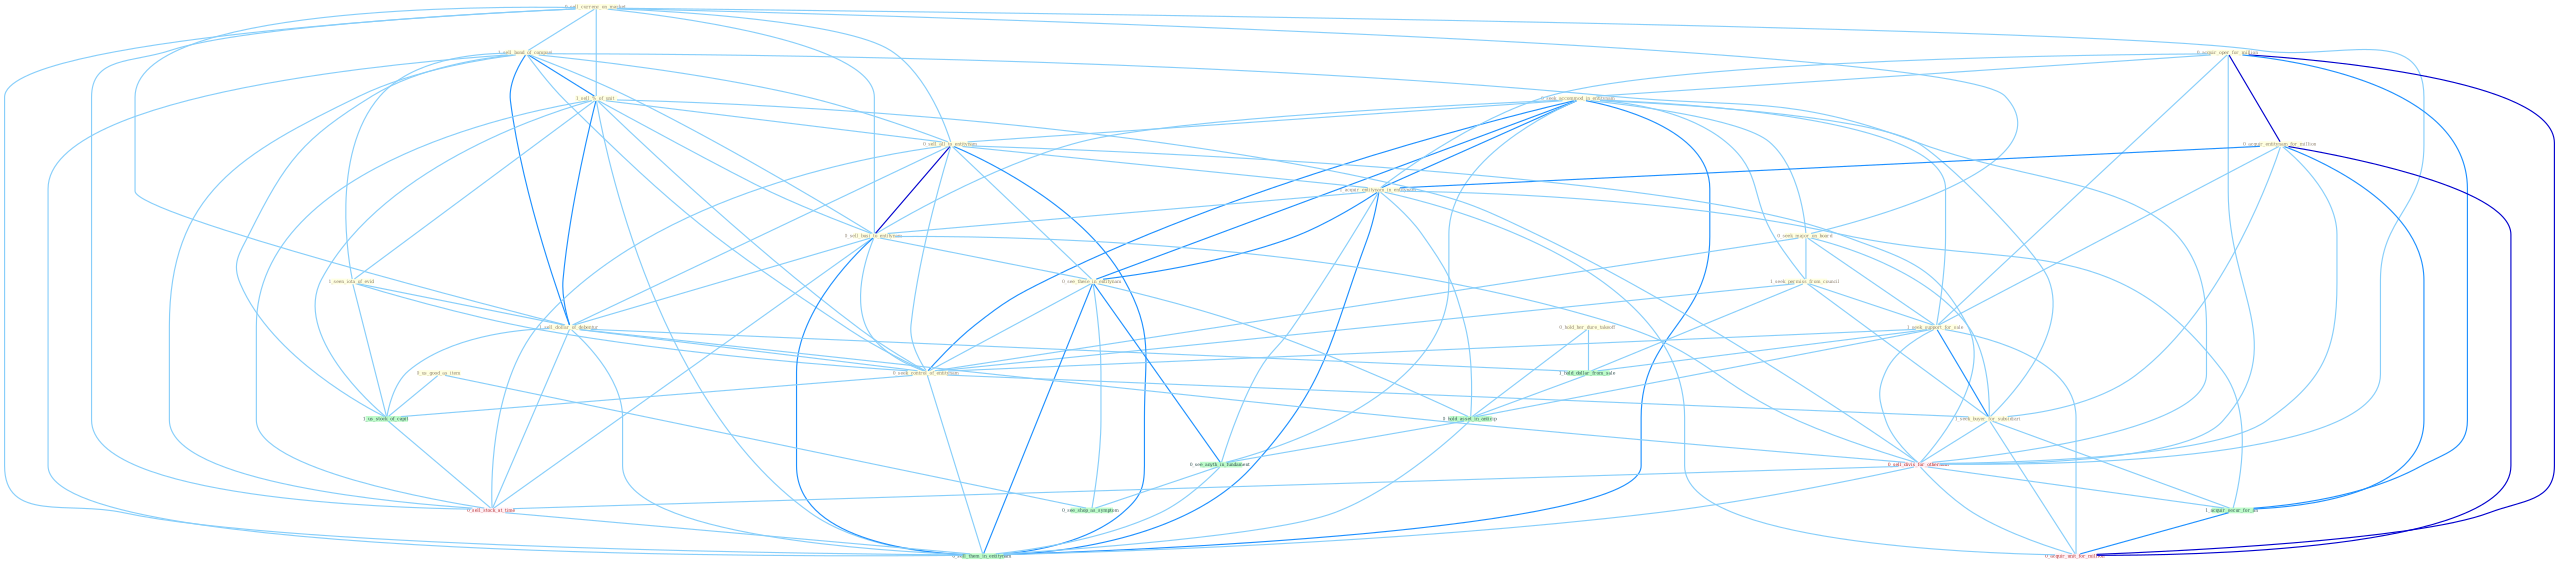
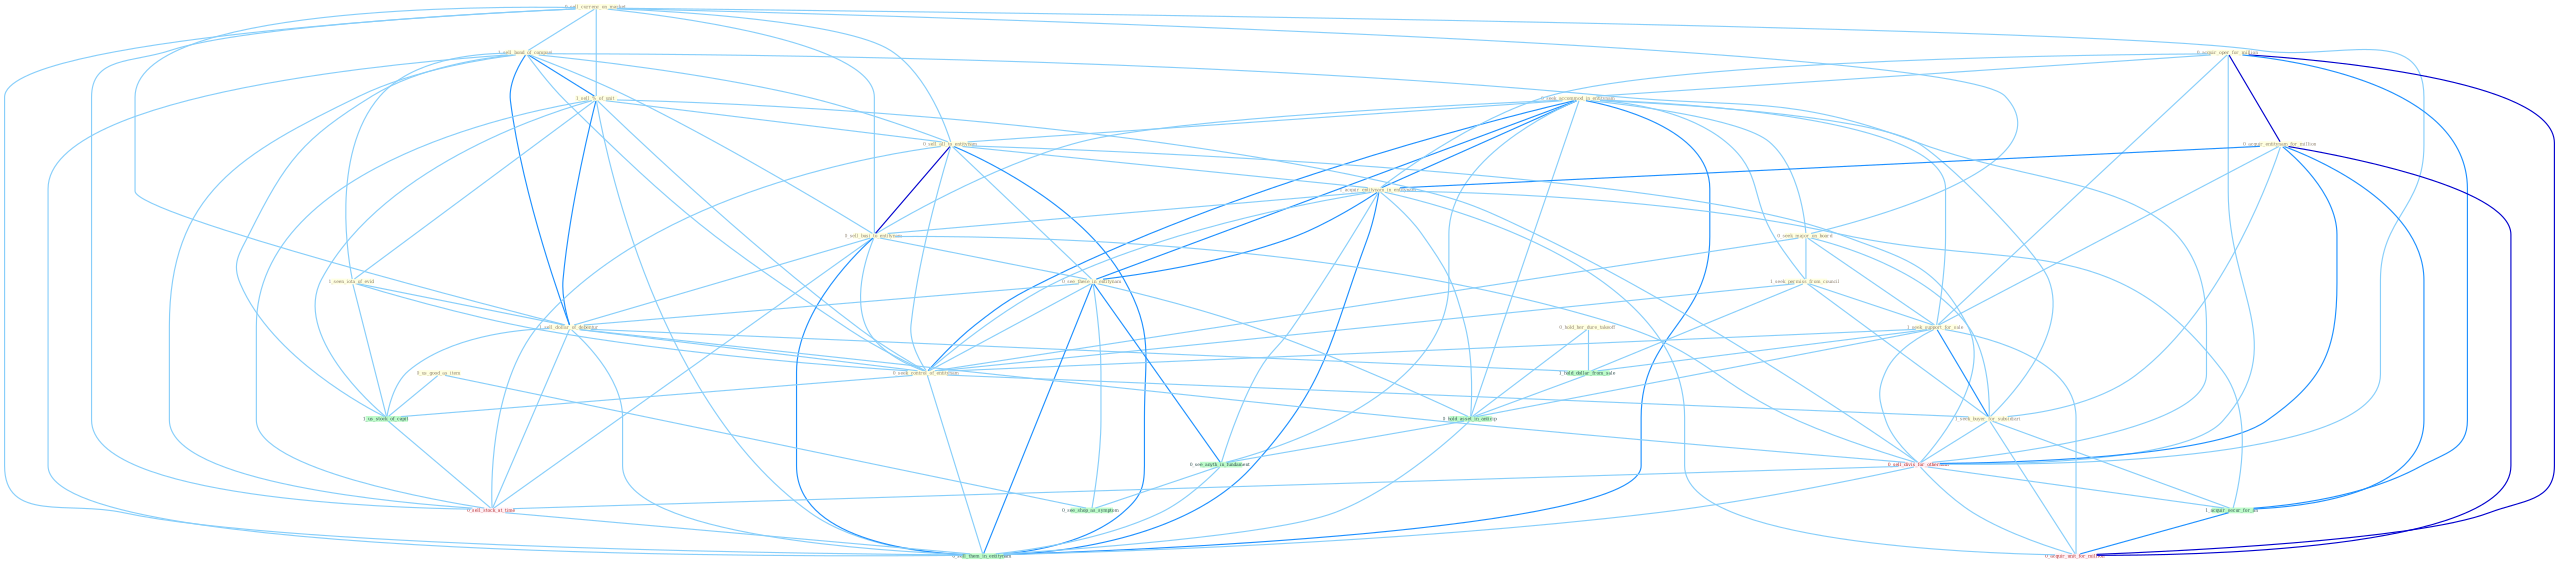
edge "1_sell_%_of_unit" -- "0_sell_busi_to_entitynam": removed
edge "0_sell_all_to_entitynam" -- "1_sell_dollar_of_debentur": now "0_see_these_in_entitynam" -- "1_sell_dollar_of_debentur"
edge "1_acquir_entitynam_in_entitynam" -- "0_seek_control_of_entitynam": added
edge "0_seek_accommod_in_entitynam" -- "0_hold_asset_in_anticip": added
edge "0_acquir_entitynam_for_million" -- "0_sell_divis_for_othernum": color #87cefa -> #1e90ff
